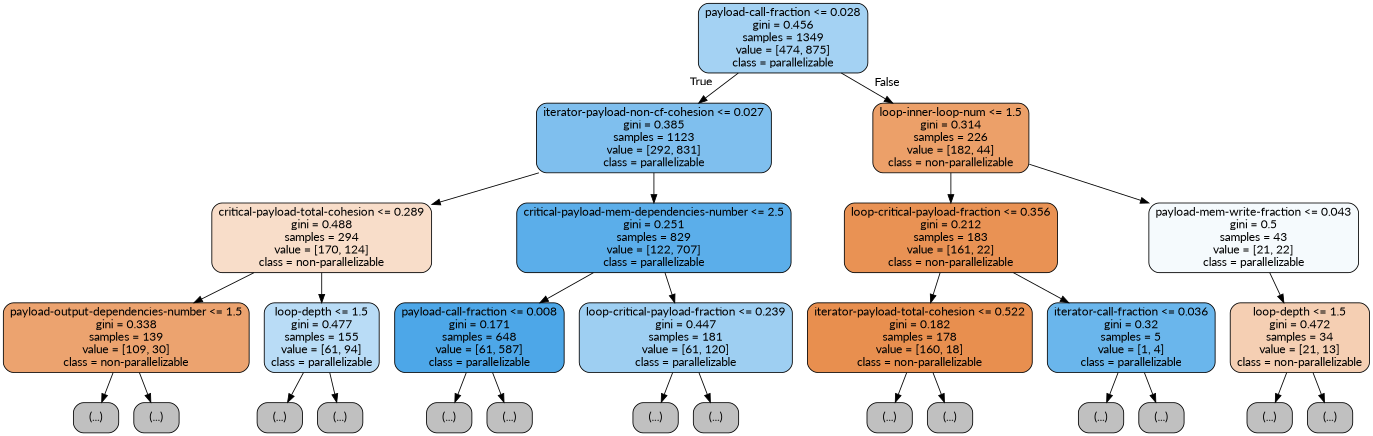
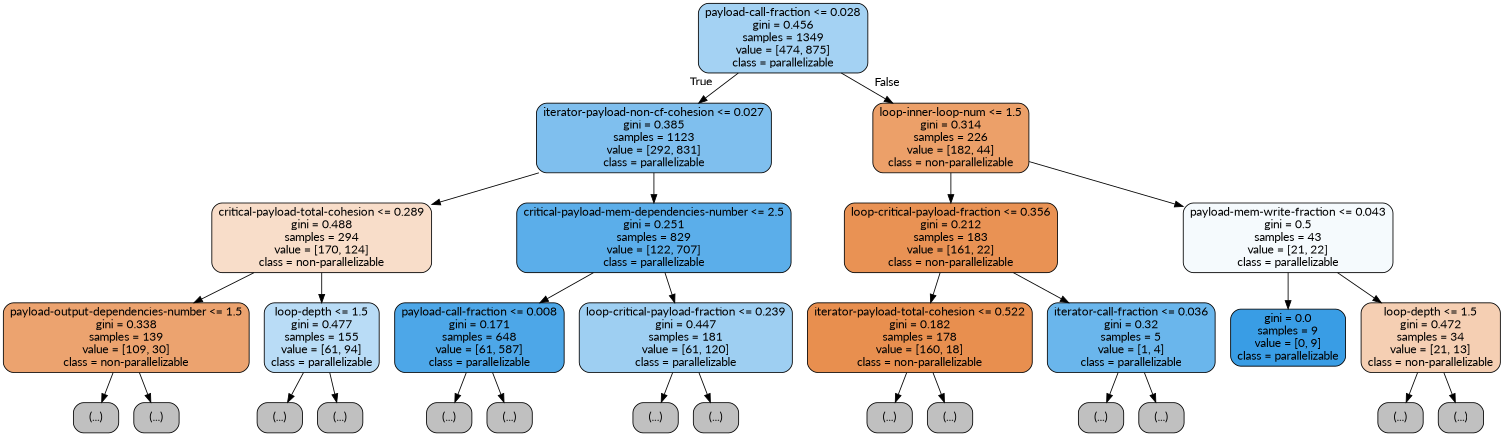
node "gini = 0.0 samples = 9 value = [0, 9] class = parallelizable": added
